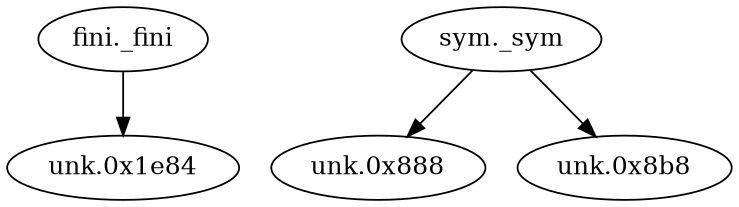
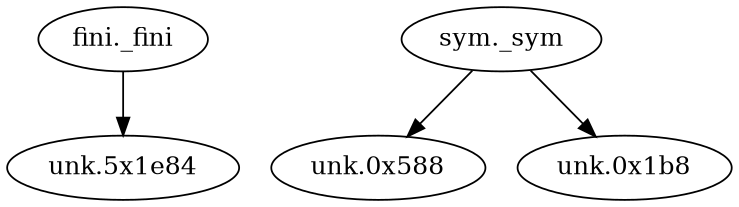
node "unk.0x1e84": label "unk.0x1e84" -> "unk.5x1e84"
node "unk.0x888": label "unk.0x888" -> "unk.0x588"
node "unk.0x8b8": label "unk.0x8b8" -> "unk.0x1b8"
